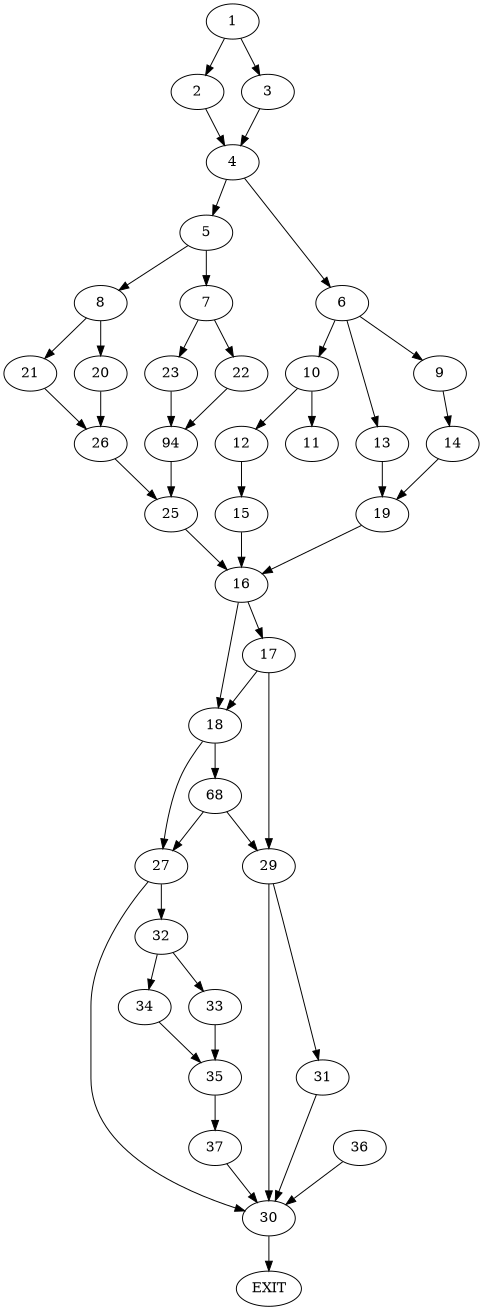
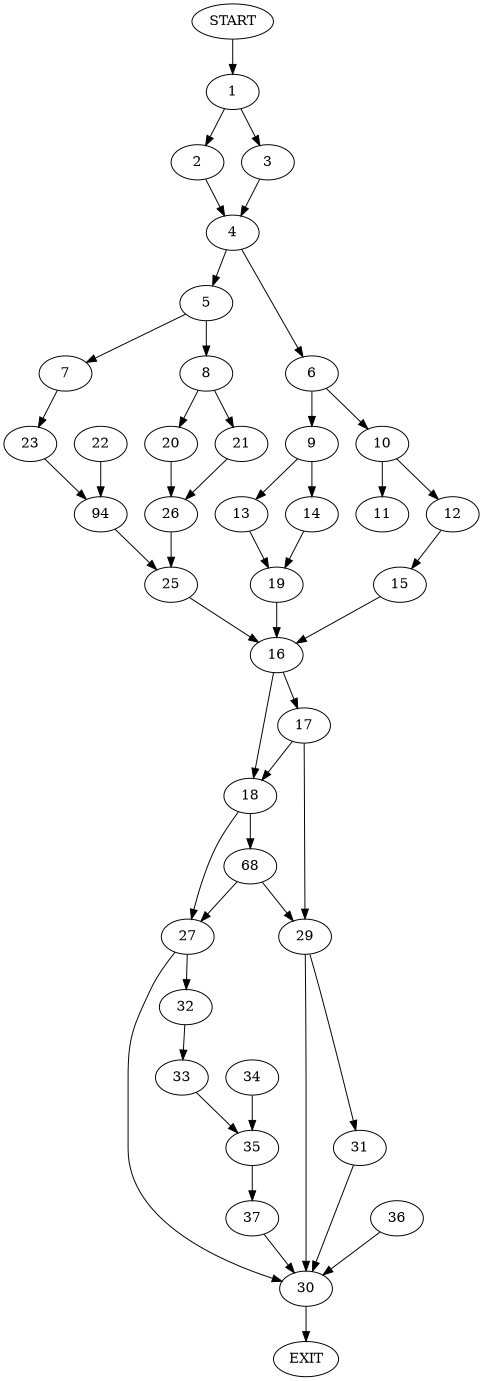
node "START": added
edge "7" -> "22": removed
edge "6" -> "13": now "9" -> "13"
edge "32" -> "34": removed
